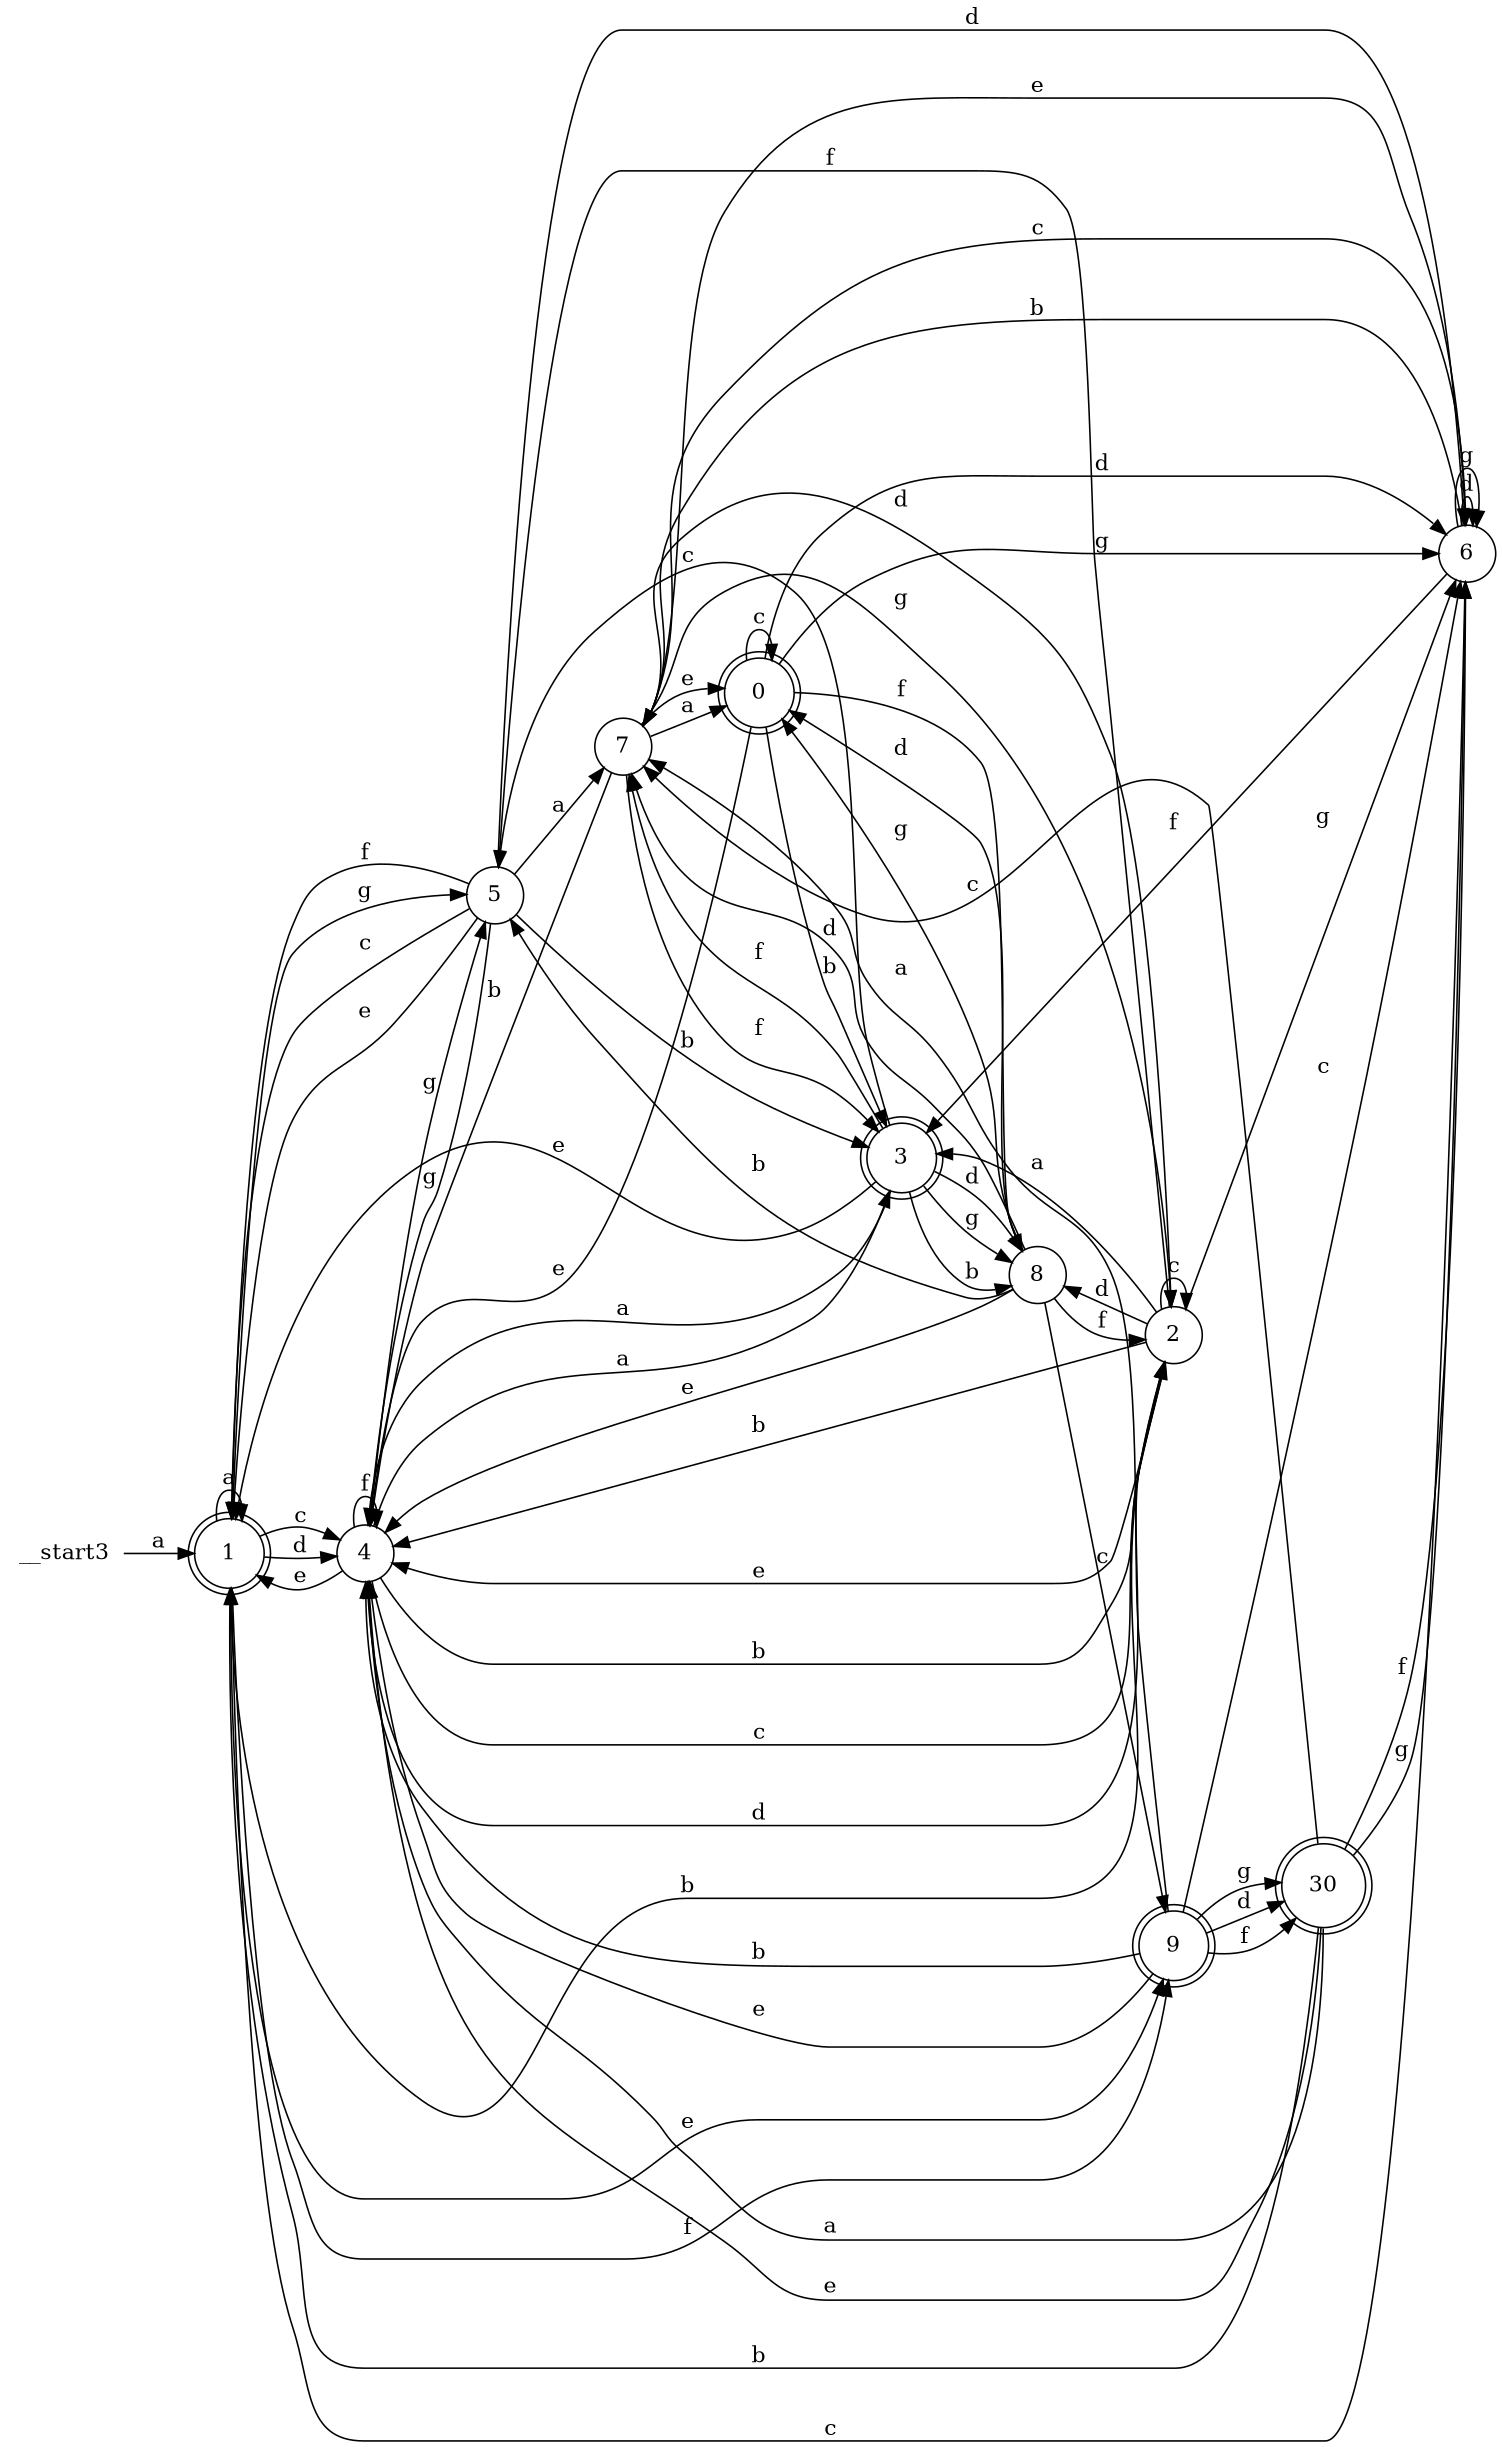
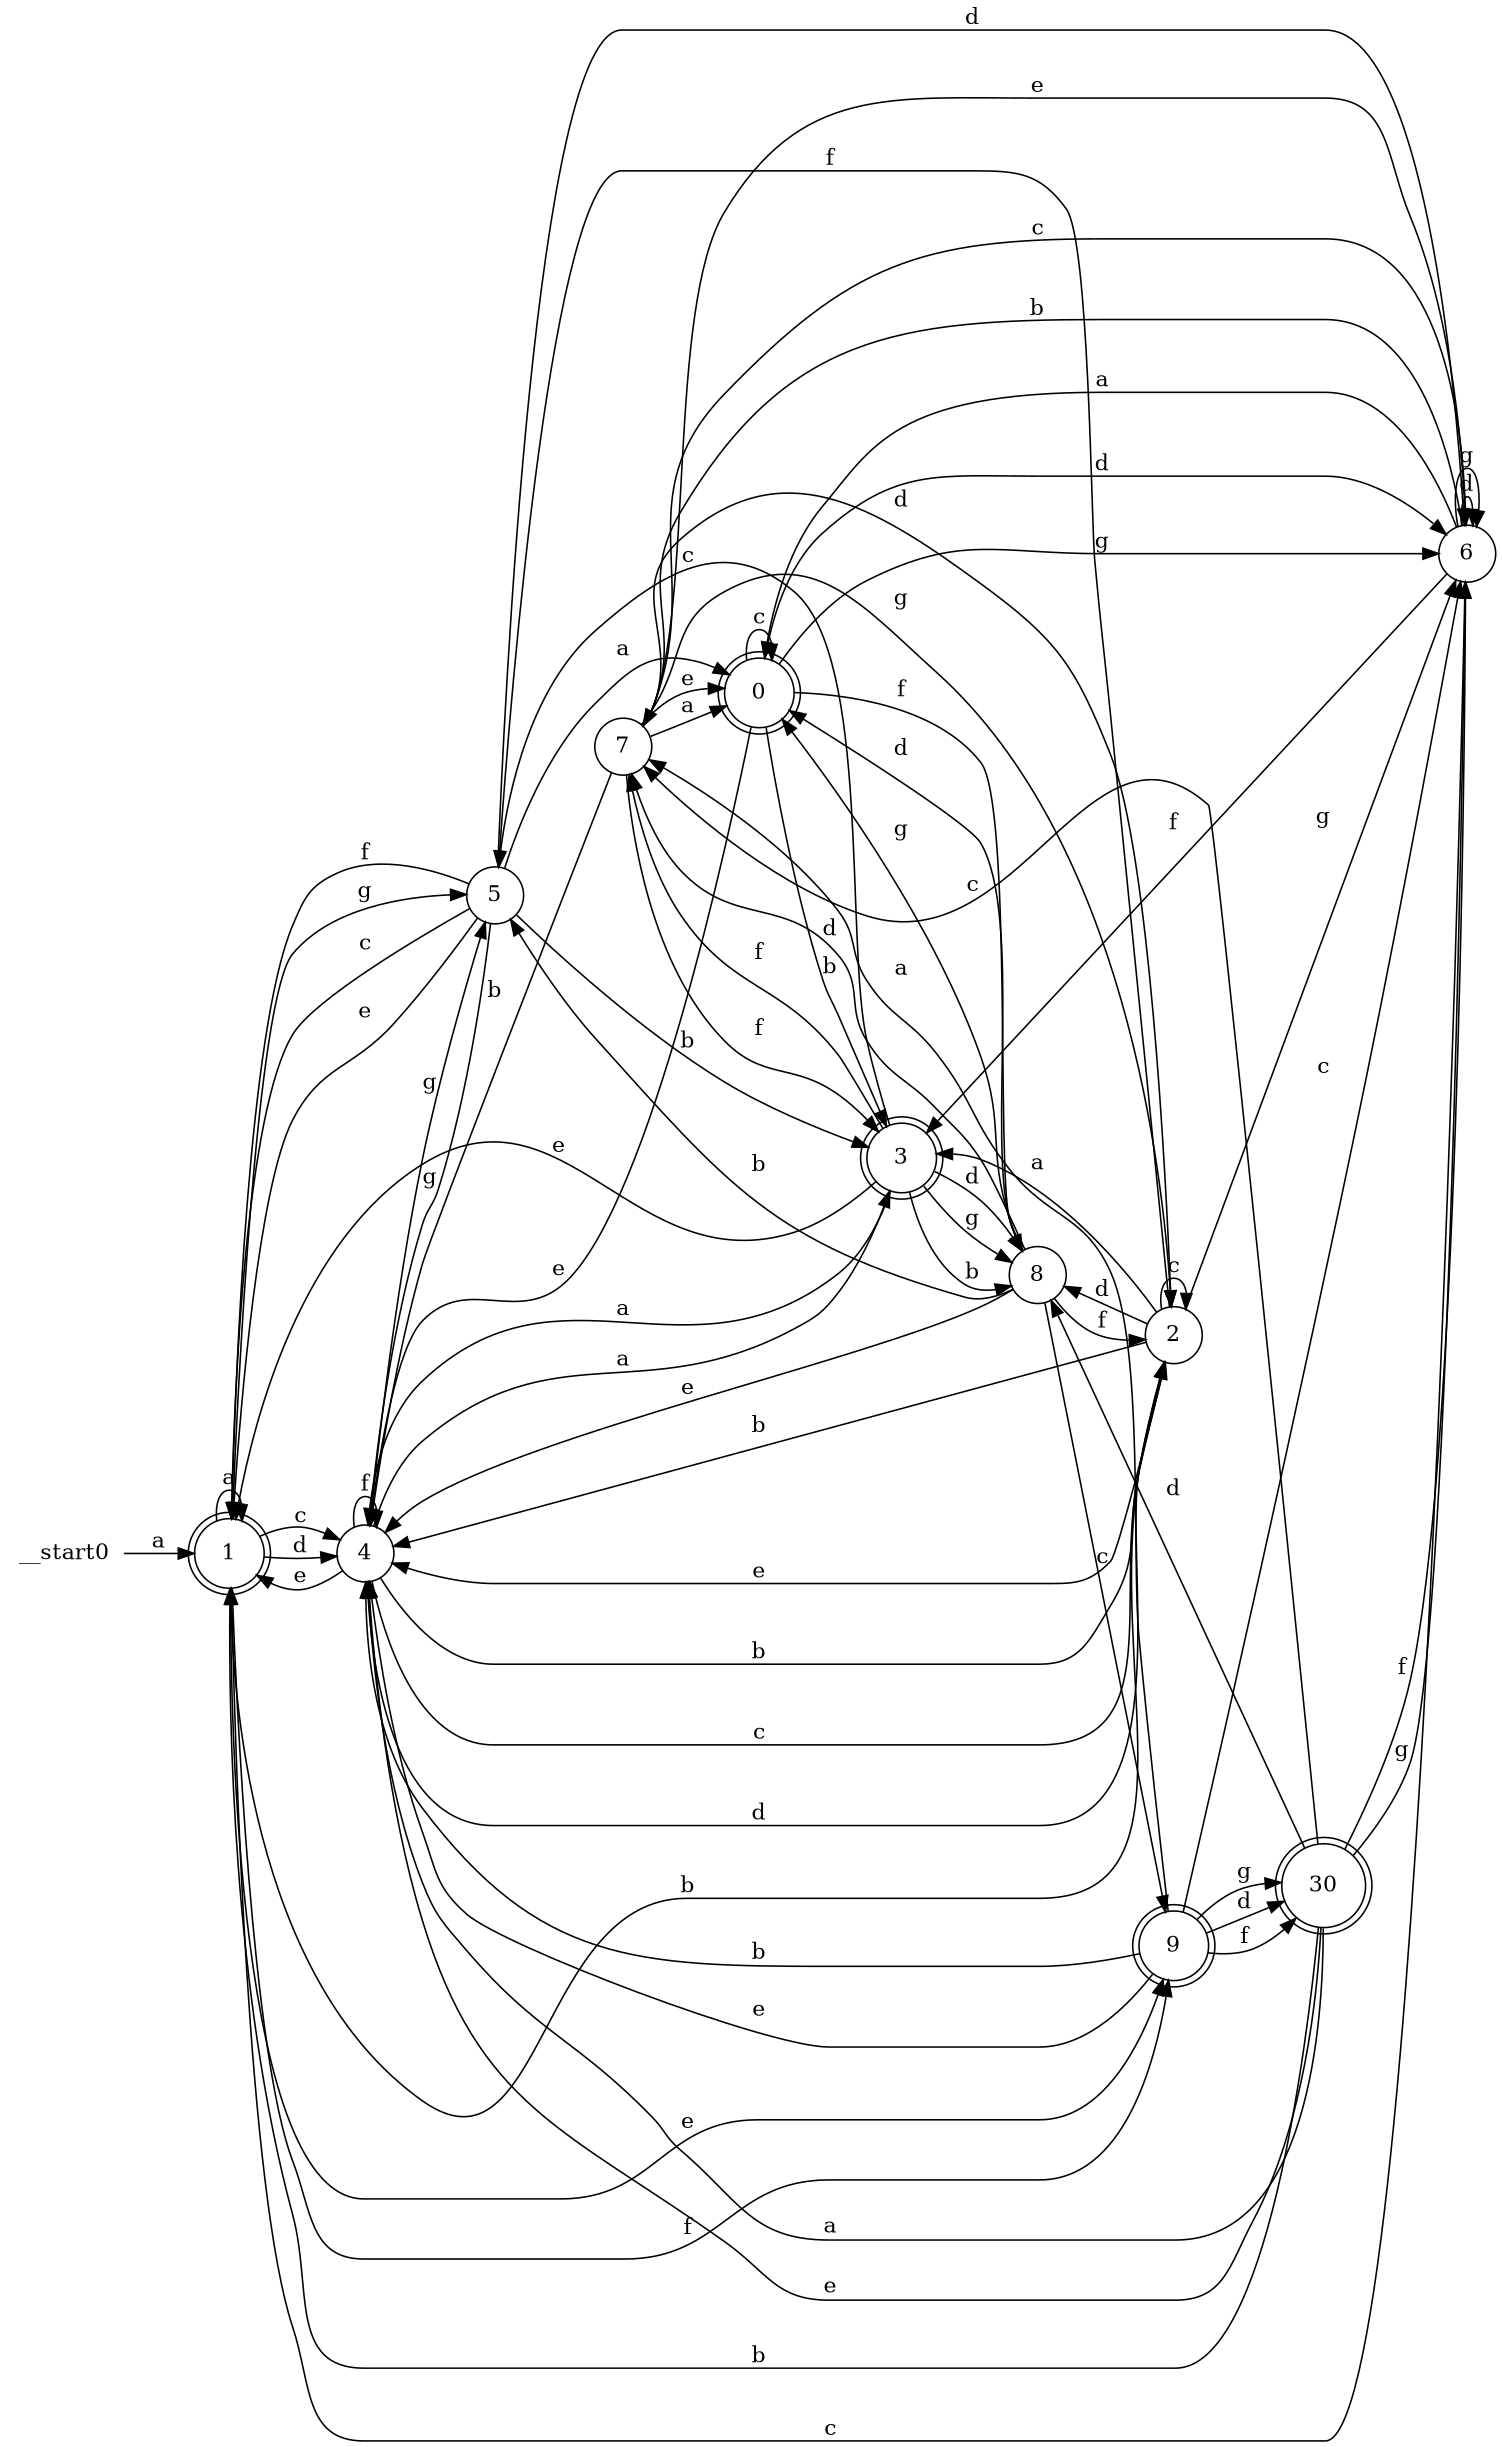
edge "6" -> "0": added, label "a"
edge "5" -> "7": now "5" -> "0"
node "__start3": label "__start3" -> "__start0"
edge "30" -> "8": added, label "d"
